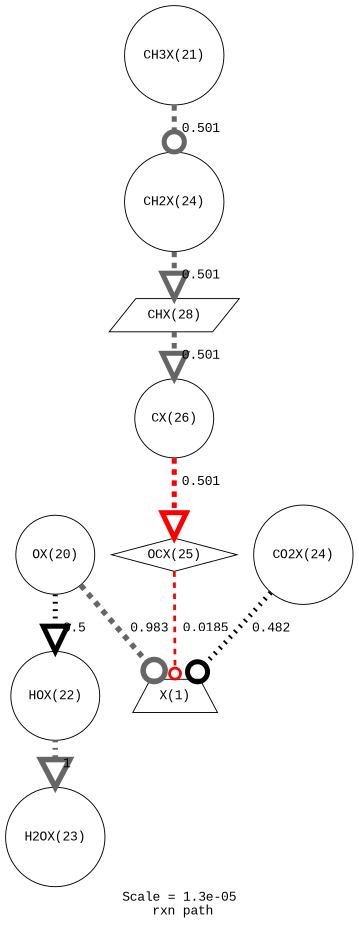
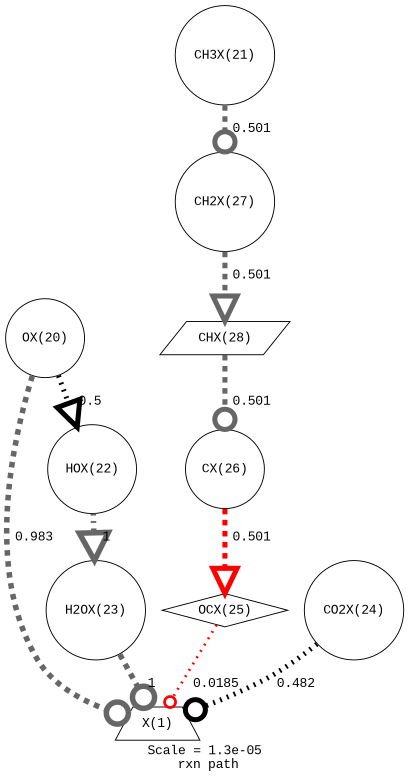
node "CH2X(24)": label "CH2X(24)" -> "CH2X(27)"
edge "CHX(28)" -> "CX(26)": arrowhead onormal -> odot
edge "OCX(25)" -> "X(1)": style dashed -> dotted
edge "H2OX(23)" -> "X(1)": added, label "1"
